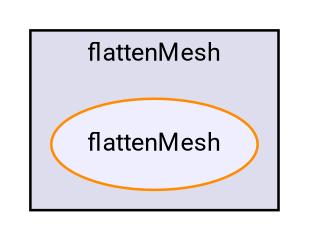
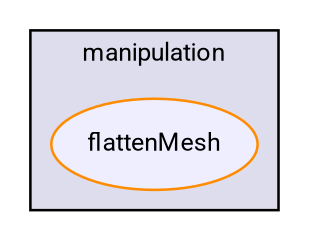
cluster "flattenMesh": label "flattenMesh" -> "manipulation"
